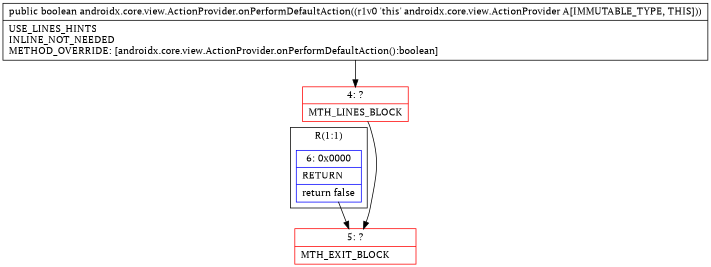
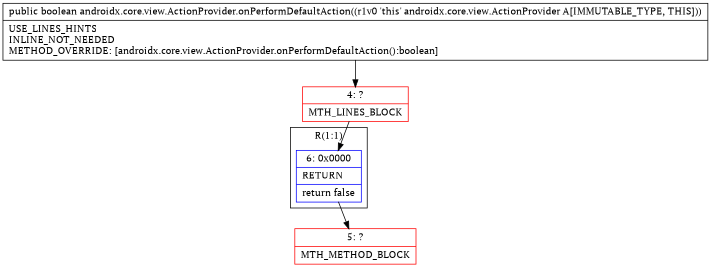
edge "4: ?" -> "5: ?": now "4: ?" -> "6: 0x0000"
node "5: ?": text "MTH_EXIT_BLOCK" -> "MTH_METHOD_BLOCK"
